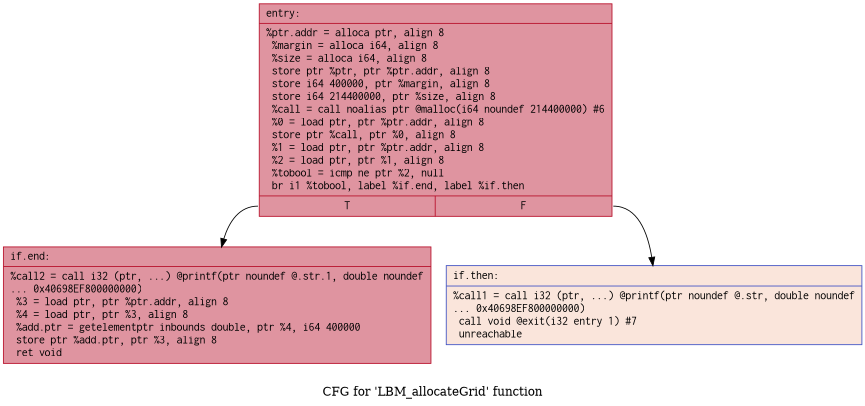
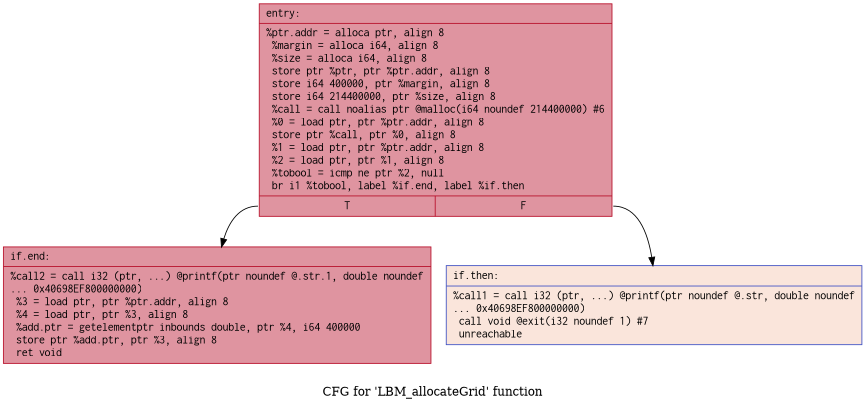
node "if.then:": text "call void @exit(i32 entry 1) #7" -> "call void @exit(i32 noundef 1) #7"
